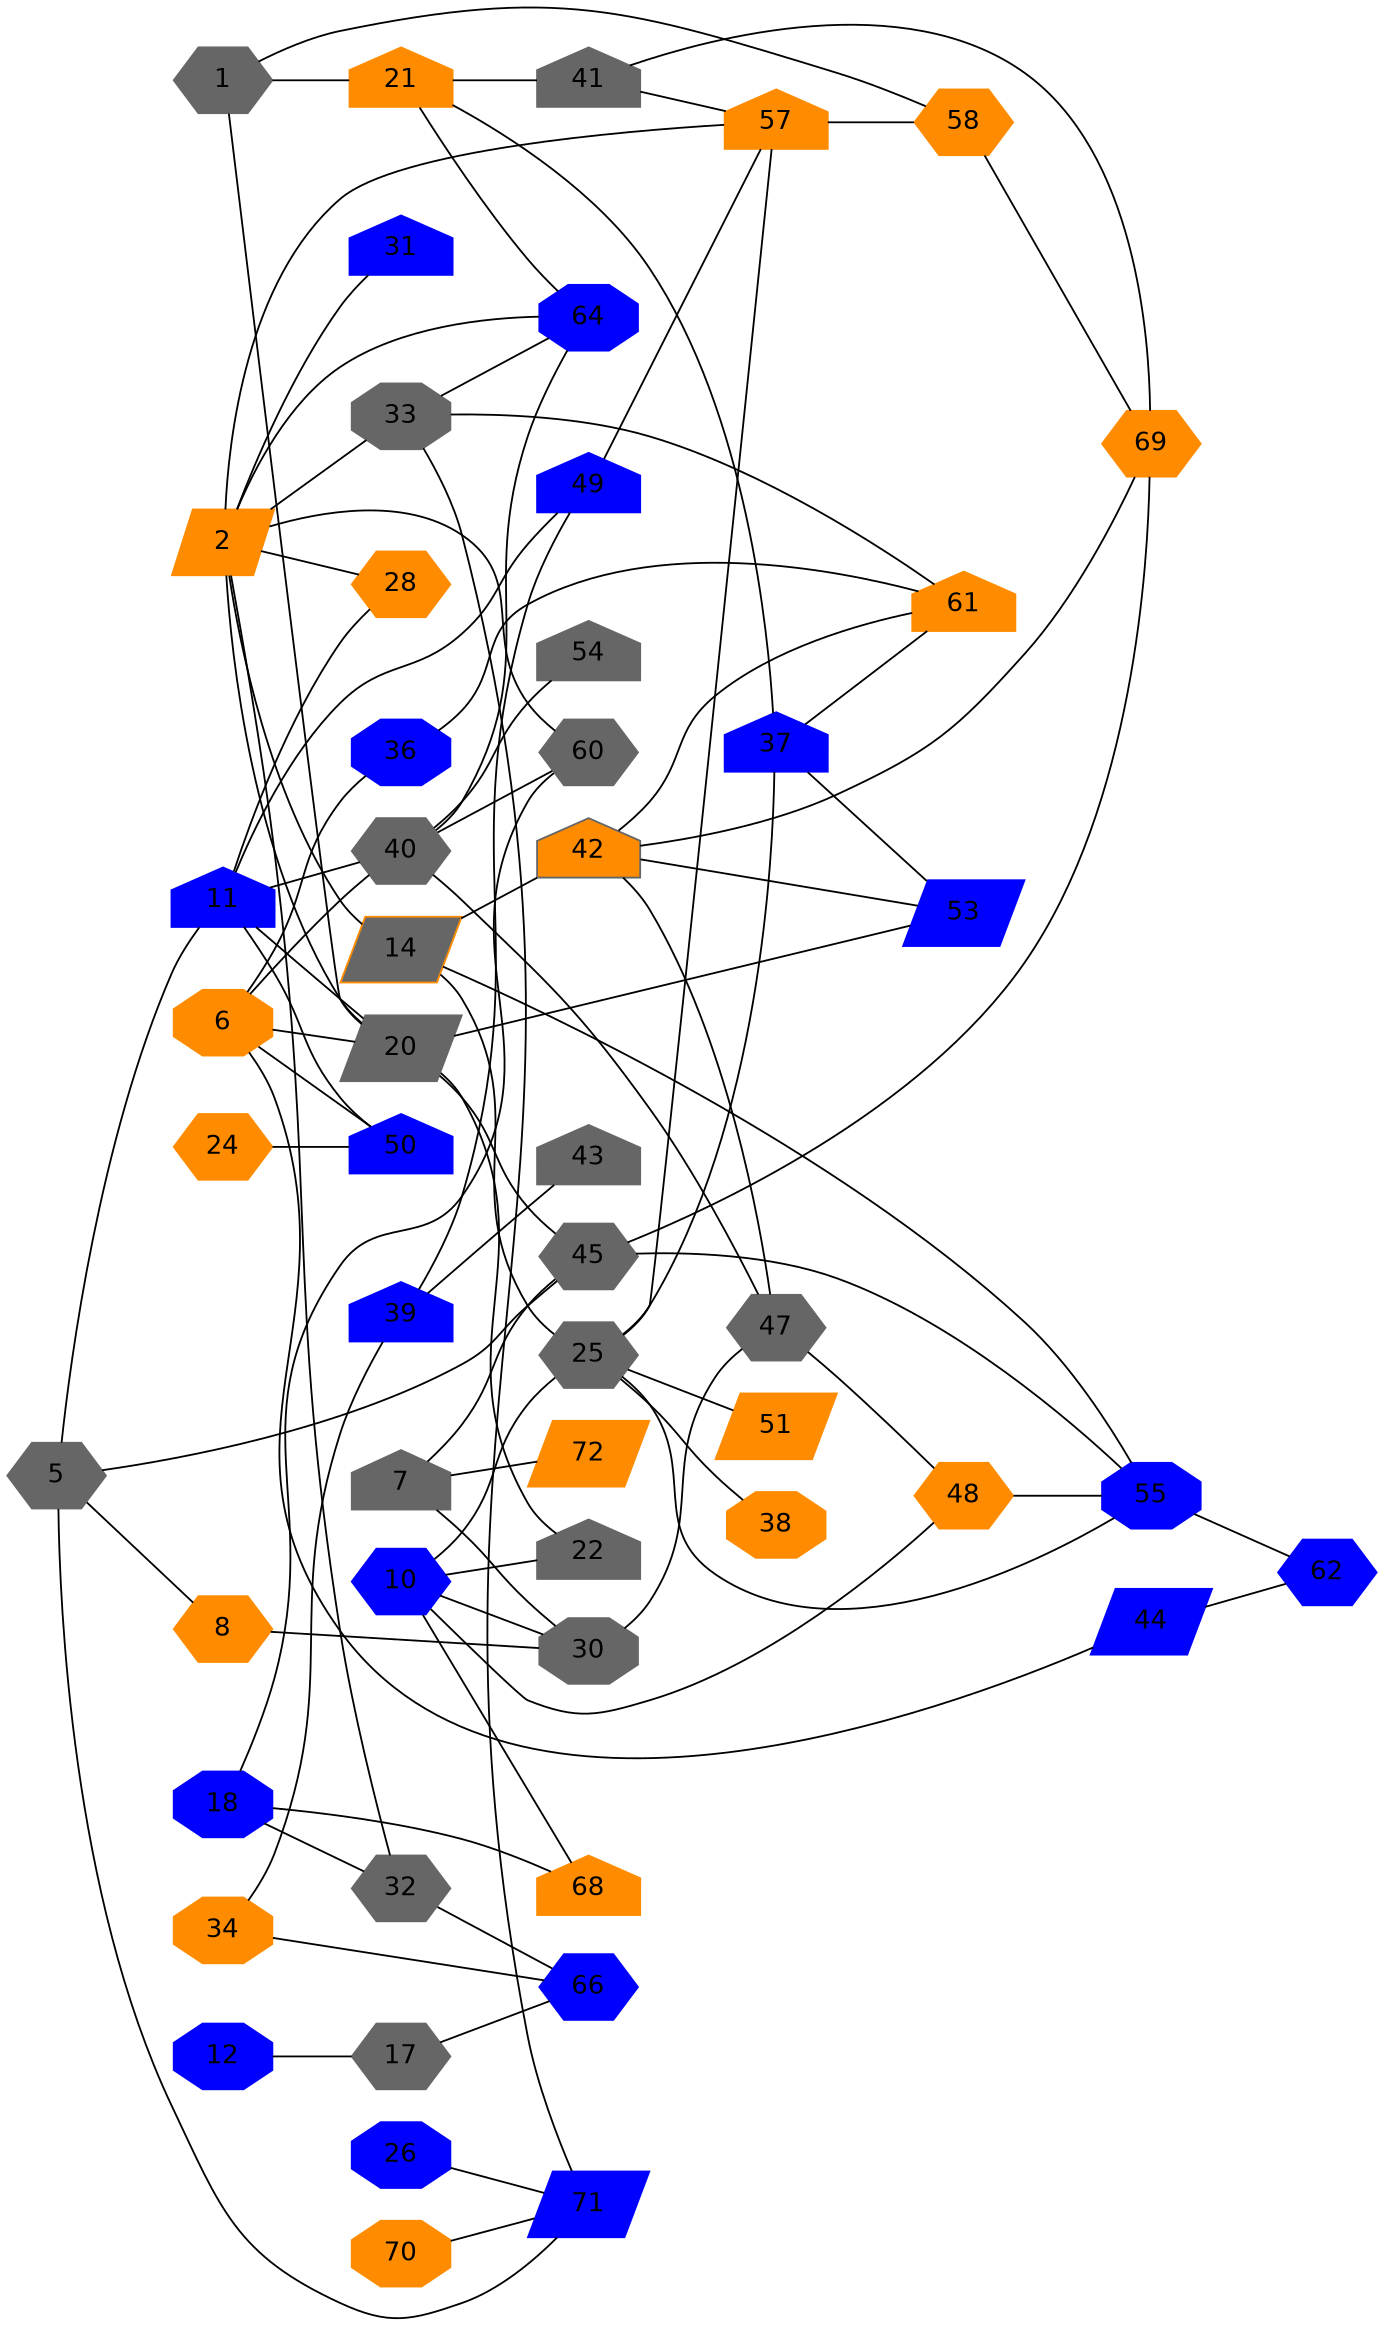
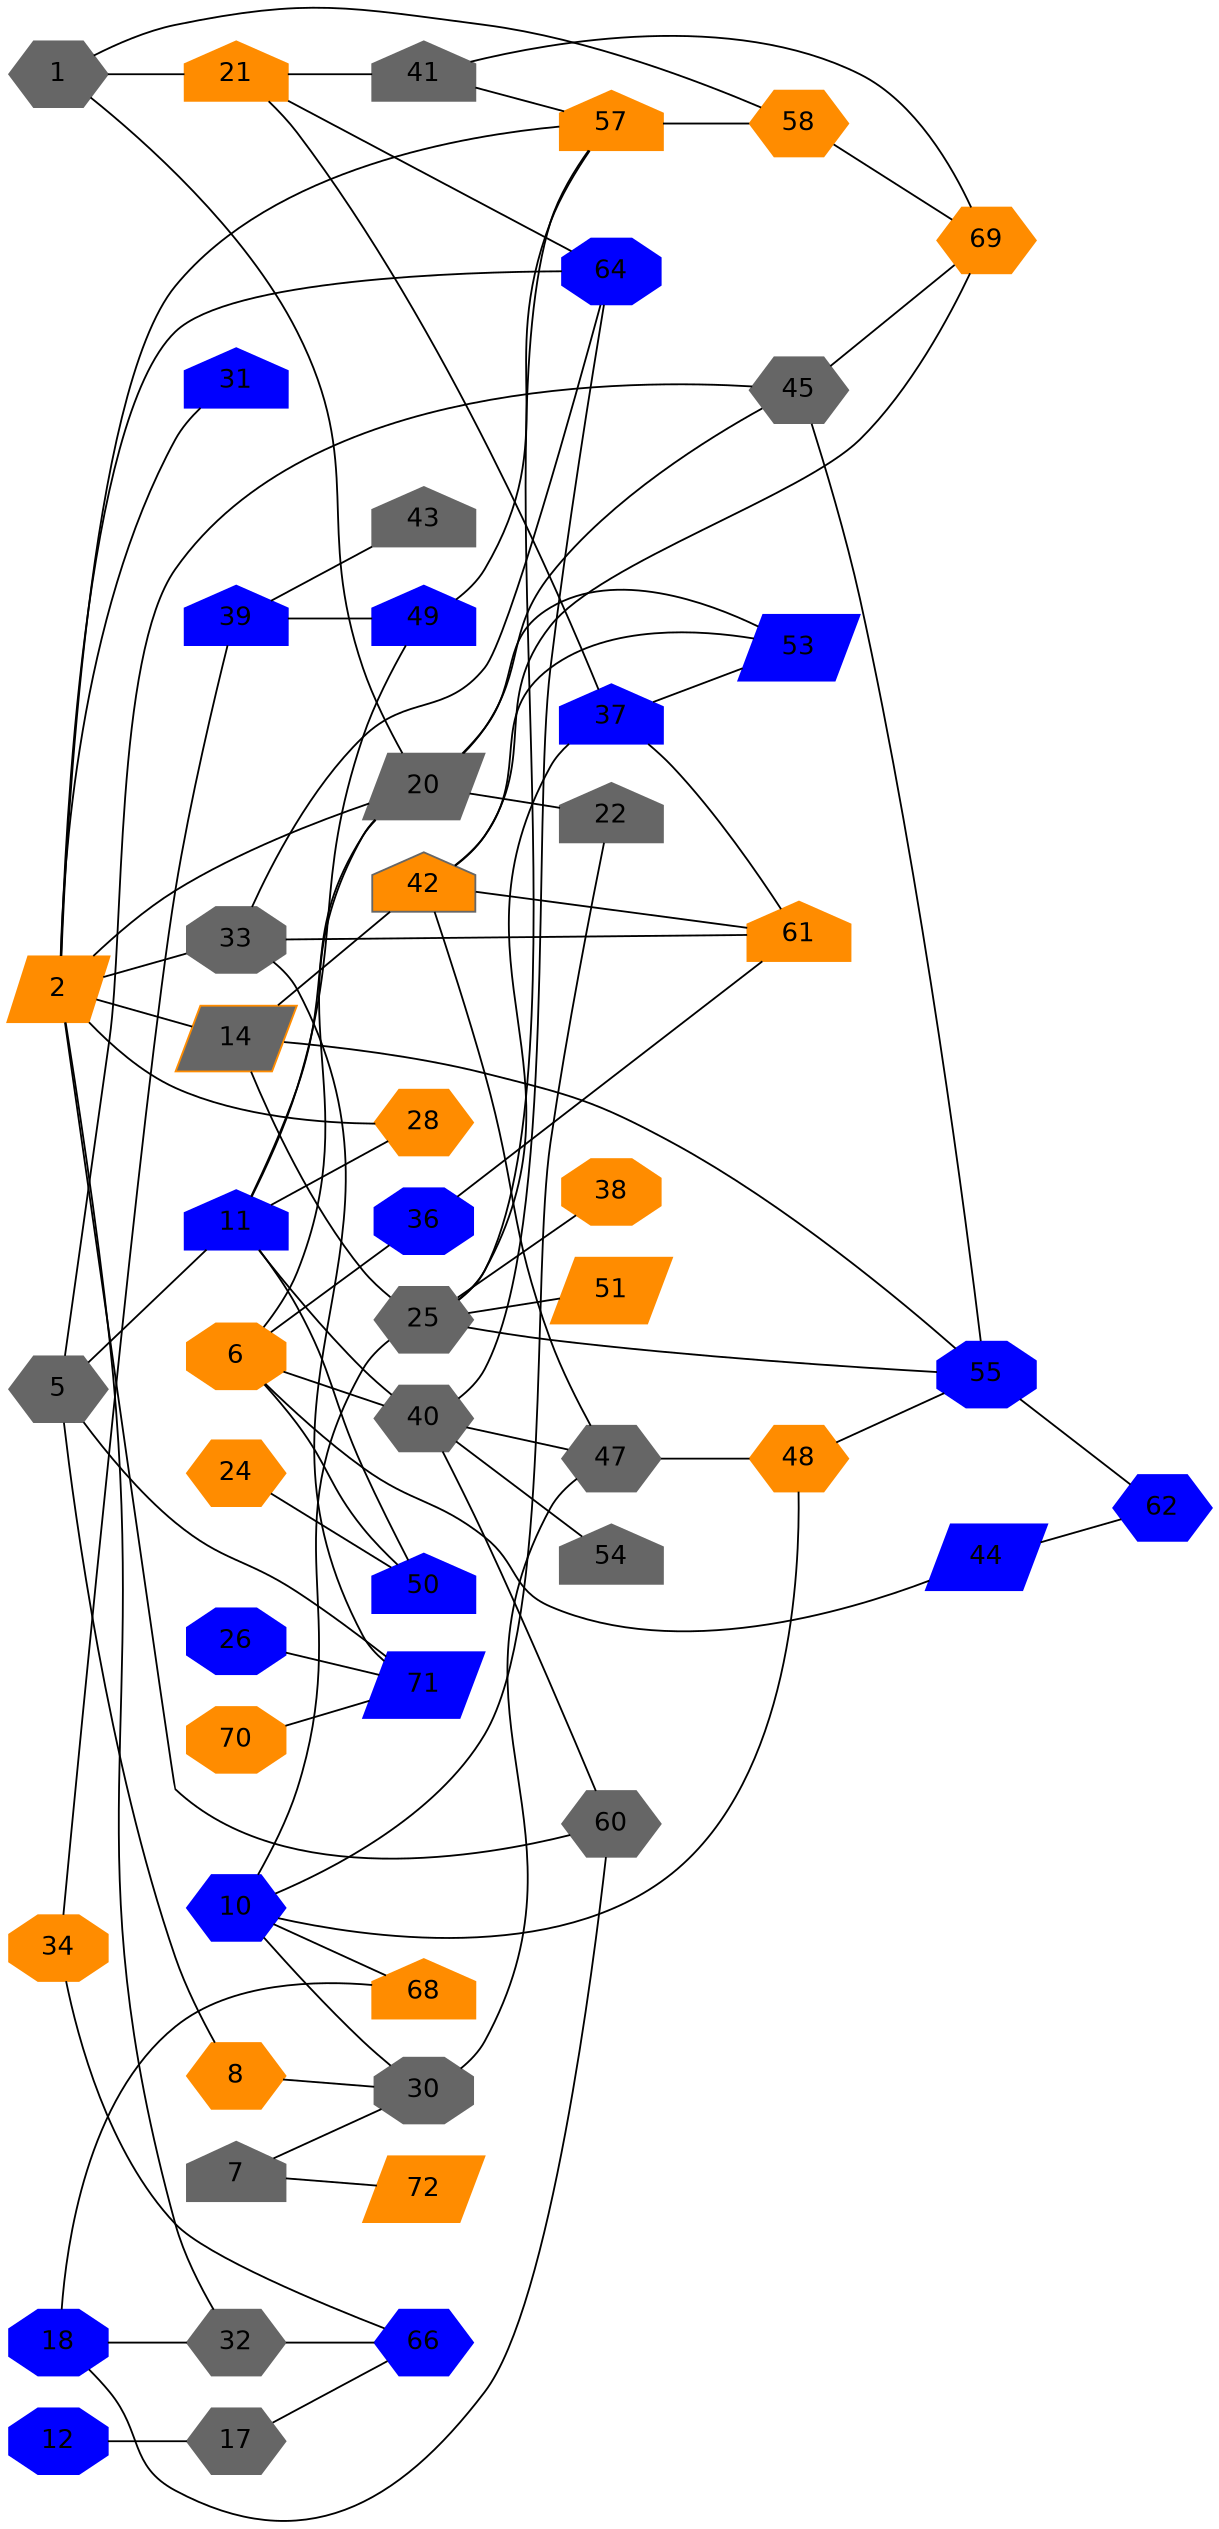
edge "45" -- "7": removed
